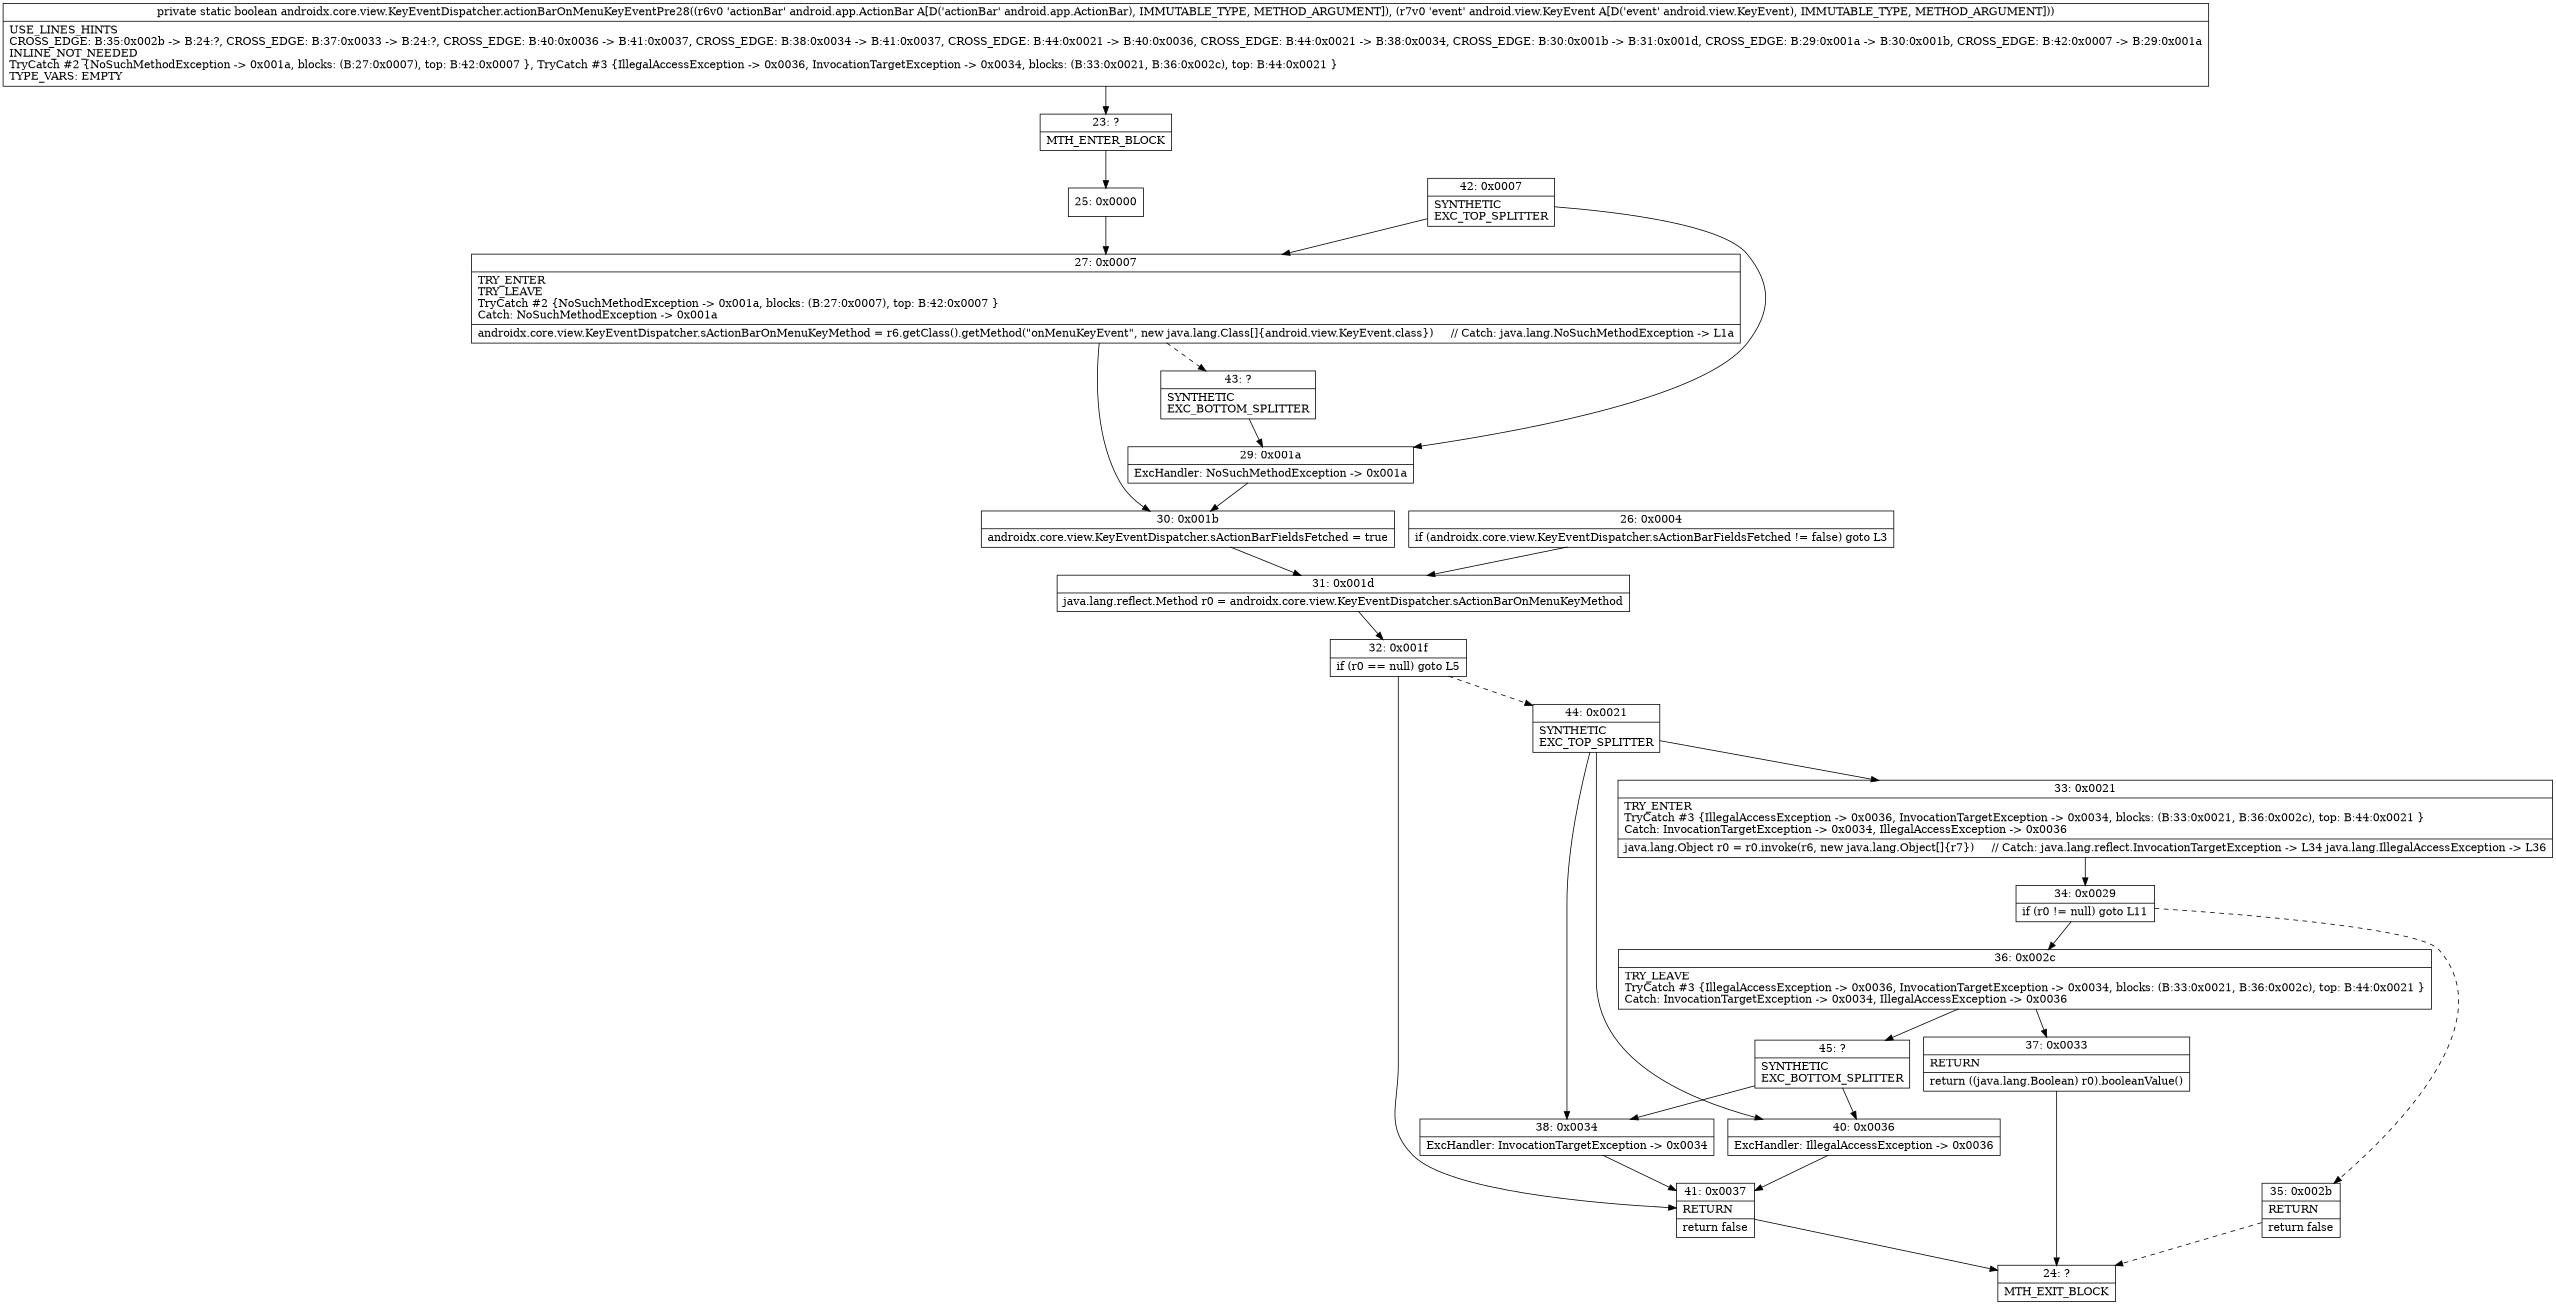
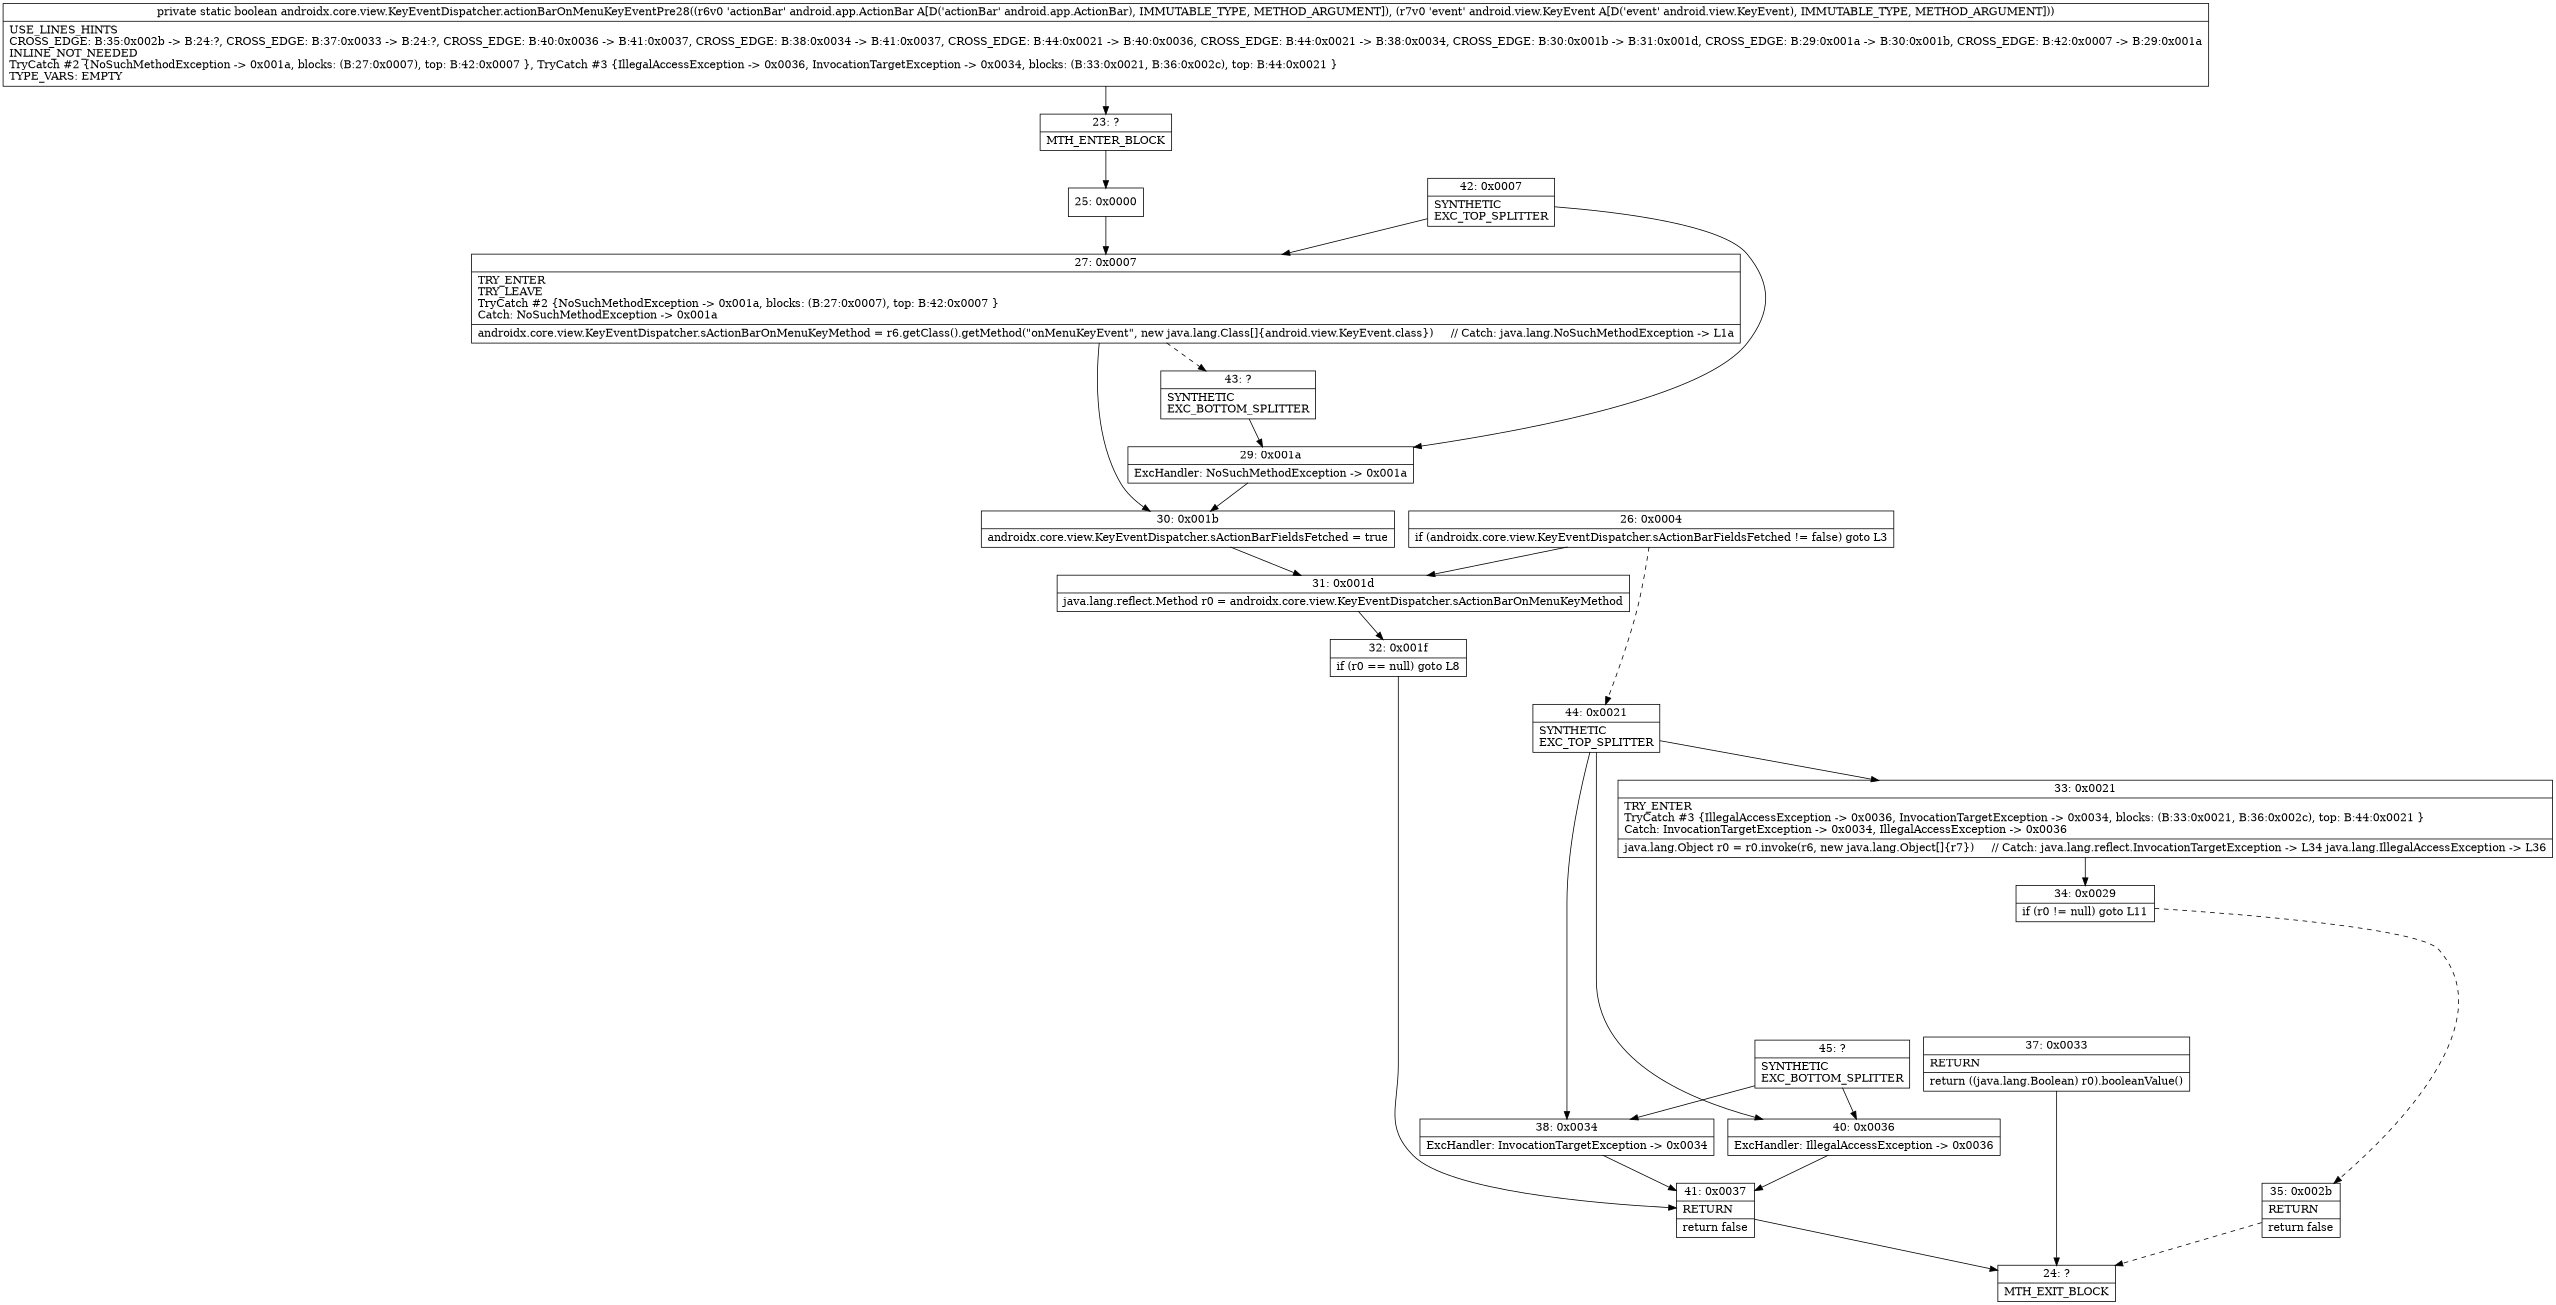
node "32: 0x001f": text "if (r0 == null) goto L5" -> "if (r0 == null) goto L8"
edge "32: 0x001f" -> "44: 0x0021": now "26: 0x0004" -> "44: 0x0021"
node "36: 0x002c": removed
